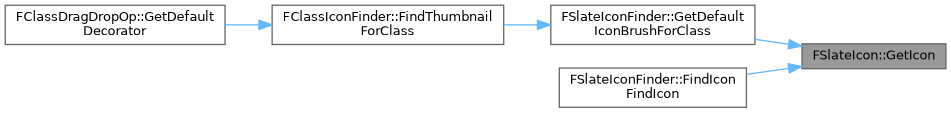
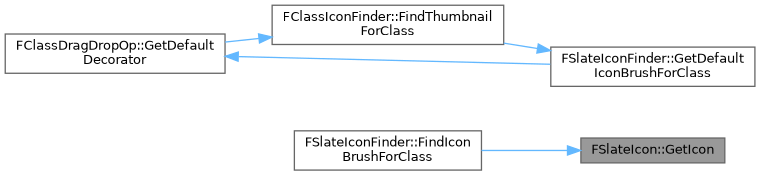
edge "FSlateIconFinder::GetDefault IconBrushForClass" -> "FSlateIcon::GetIcon": now "FSlateIconFinder::GetDefault IconBrushForClass" -> "FClassDragDropOp::GetDefault Decorator"
node "FSlateIconFinder::FindIcon FindIcon": label "FSlateIconFinder::FindIcon FindIcon" -> "FSlateIconFinder::FindIcon BrushForClass"
